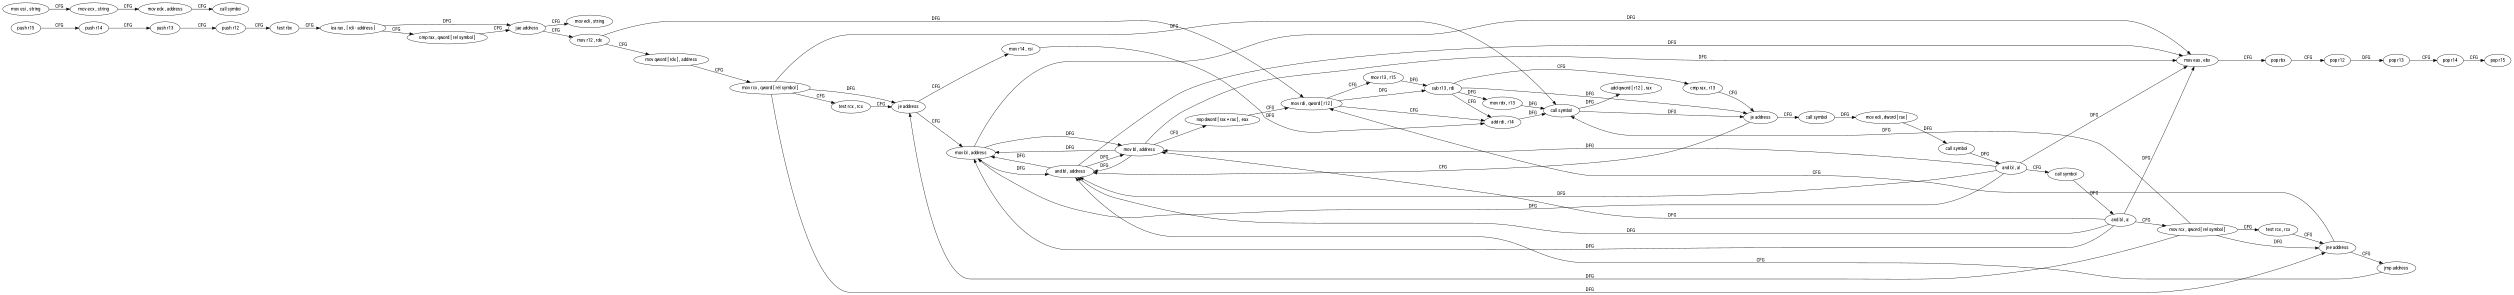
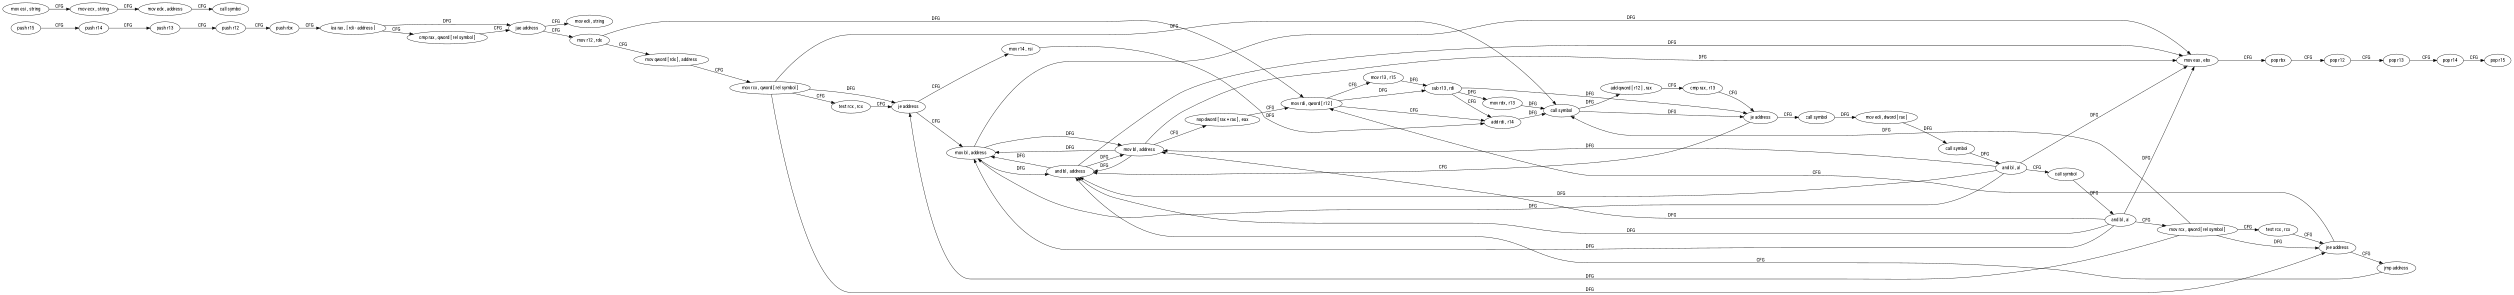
node "test rbx": label "test rbx" -> "push rbx"
edge "pop r12" -> "pop r13": label "DFG" -> "CFG"
edge "sub r13 , rdi" -> "cmp rax , r13": now "add qword [ r12 ] , rax" -> "cmp rax , r13"
